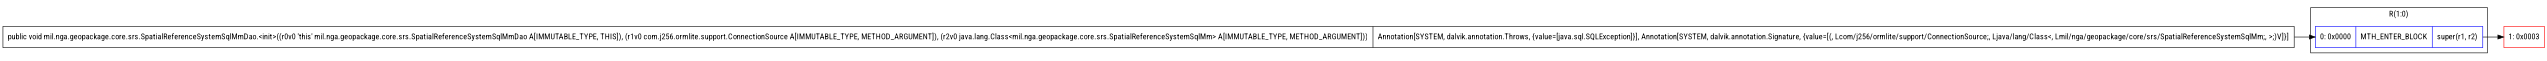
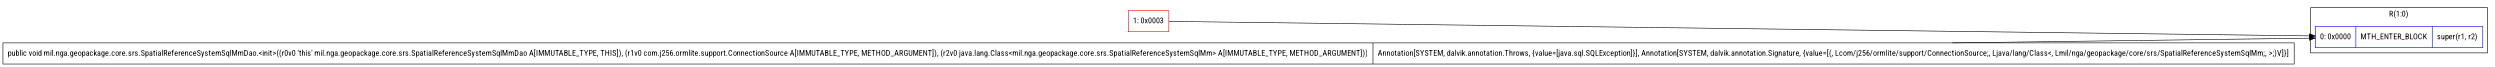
edge "0: 0x0000" -> "1: 0x0003": reversed
